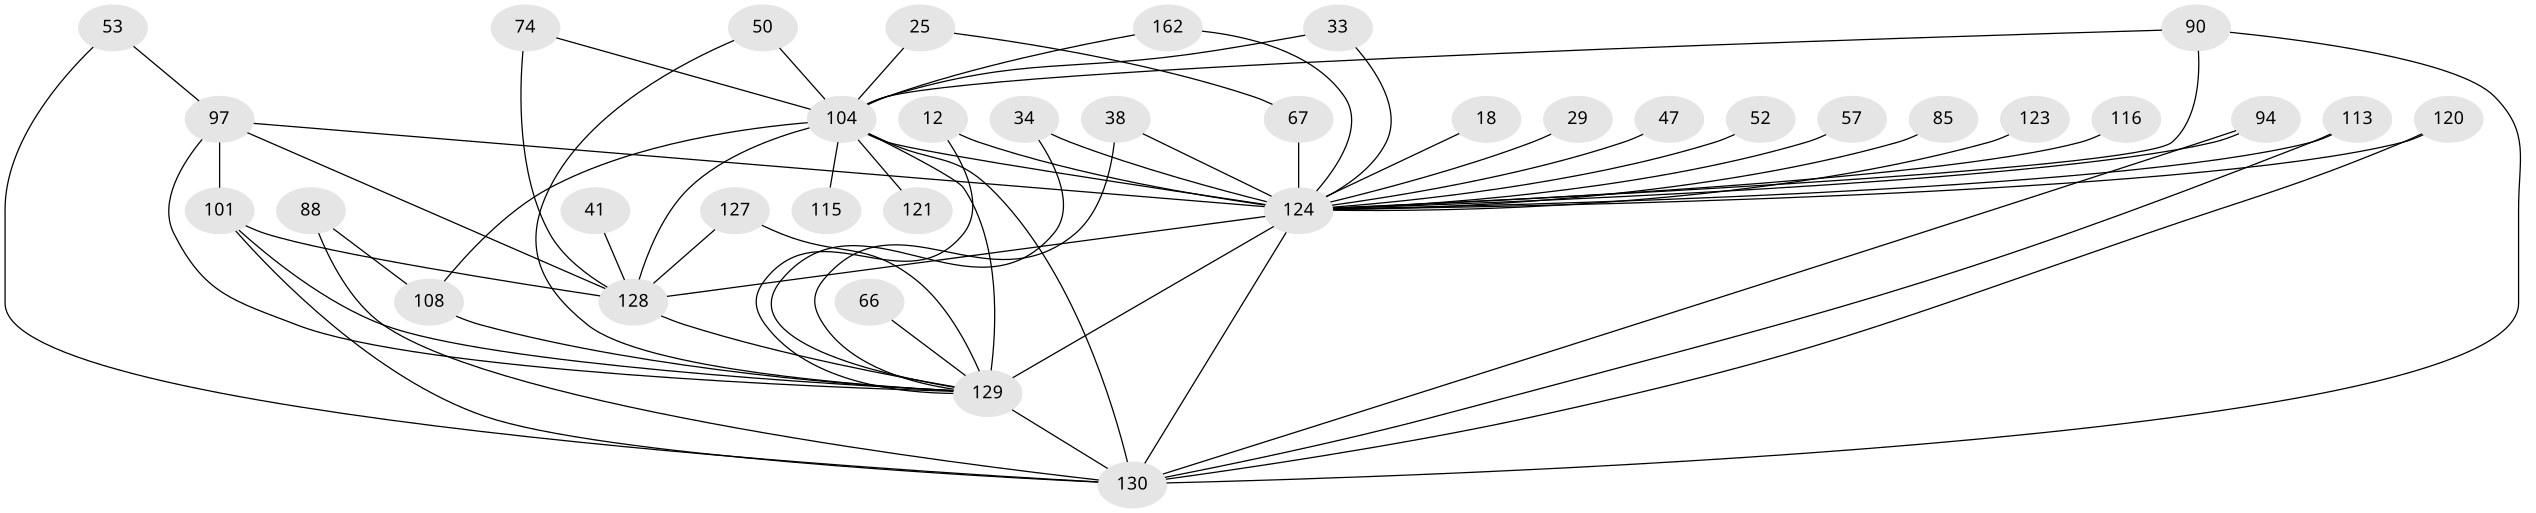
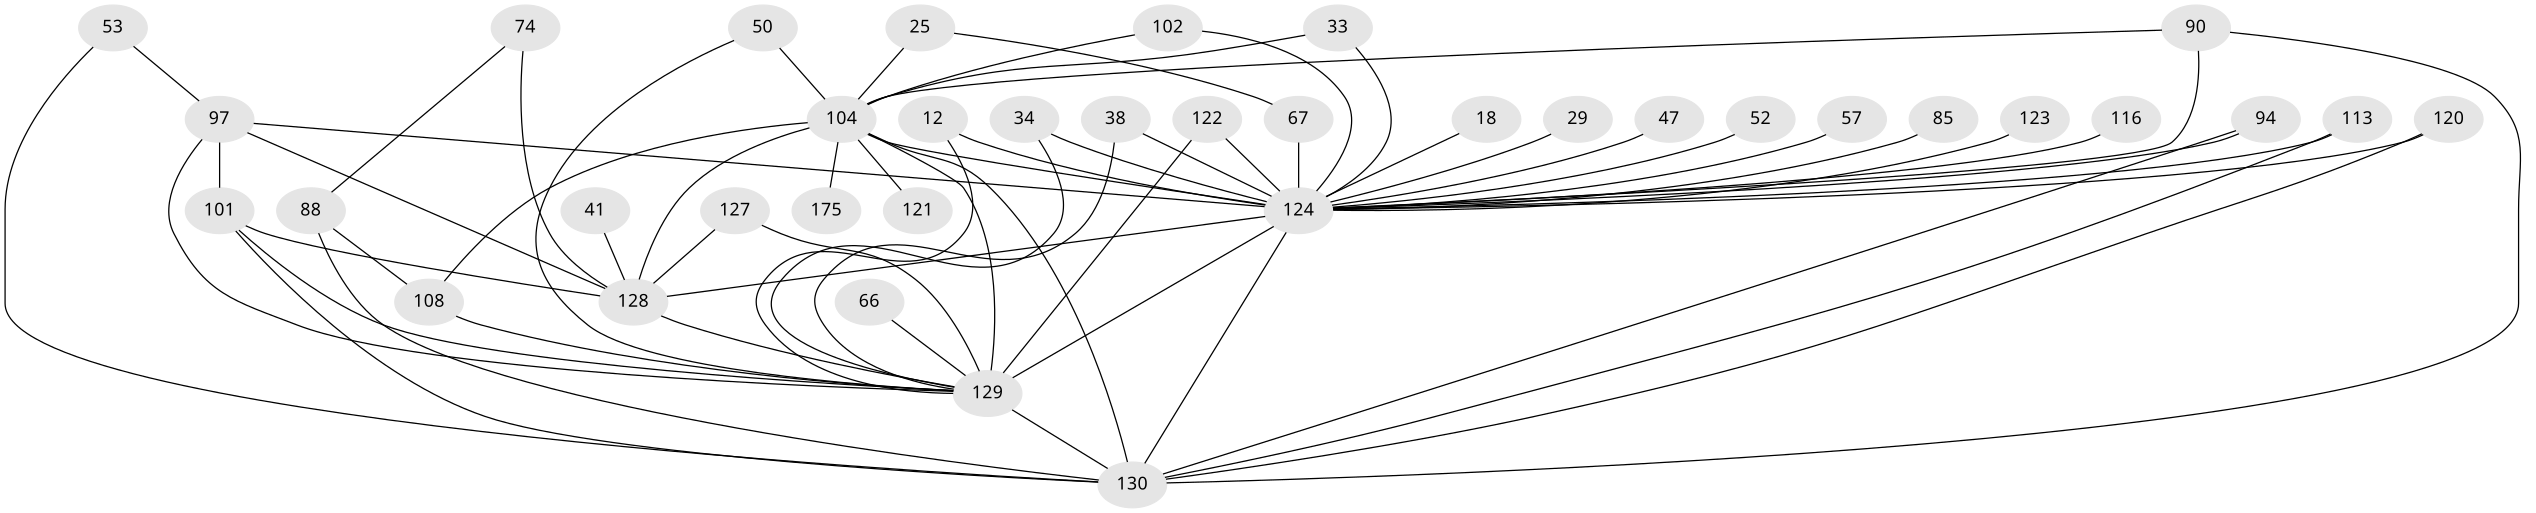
node "162": label "162" -> "102"
edge "74" -- "104": now "74" -- "88"
node "122": added
node "115": label "115" -> "175"
